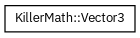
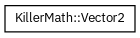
node "KillerMath::Vector3": label "KillerMath::Vector3" -> "KillerMath::Vector2"
